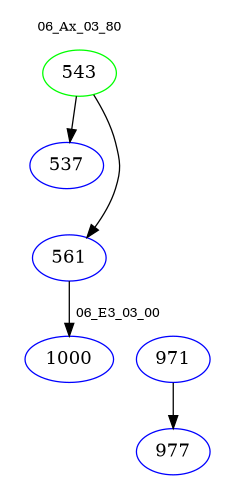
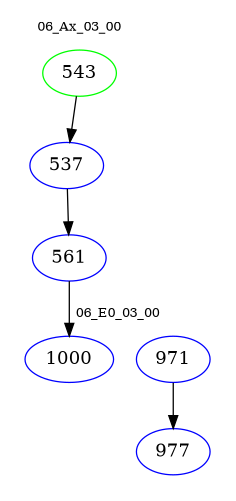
cluster "06_Ax_03_80": label "06_Ax_03_80" -> "06_Ax_03_00"
edge "543" -> "561": now "537" -> "561"
cluster "06_E3_03_00": label "06_E3_03_00" -> "06_E0_03_00"
